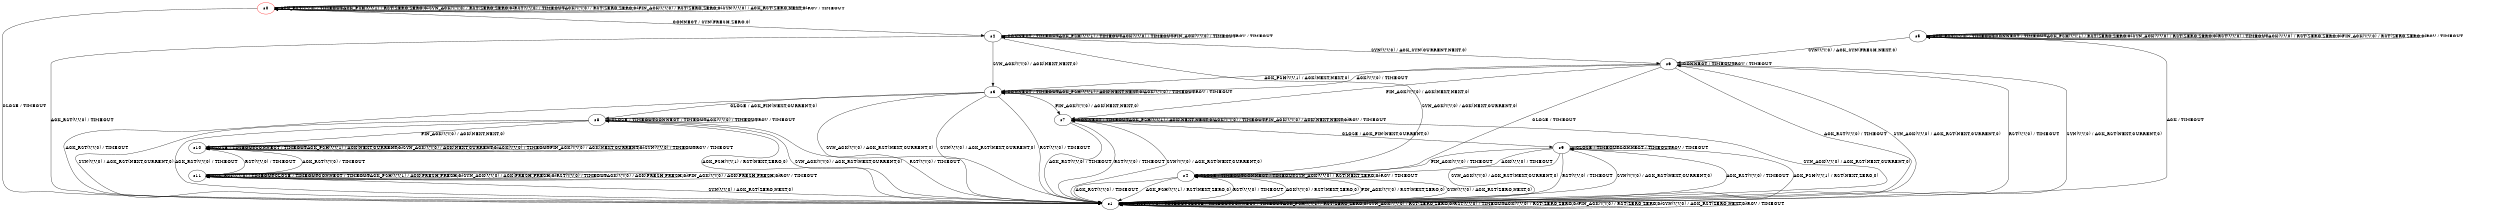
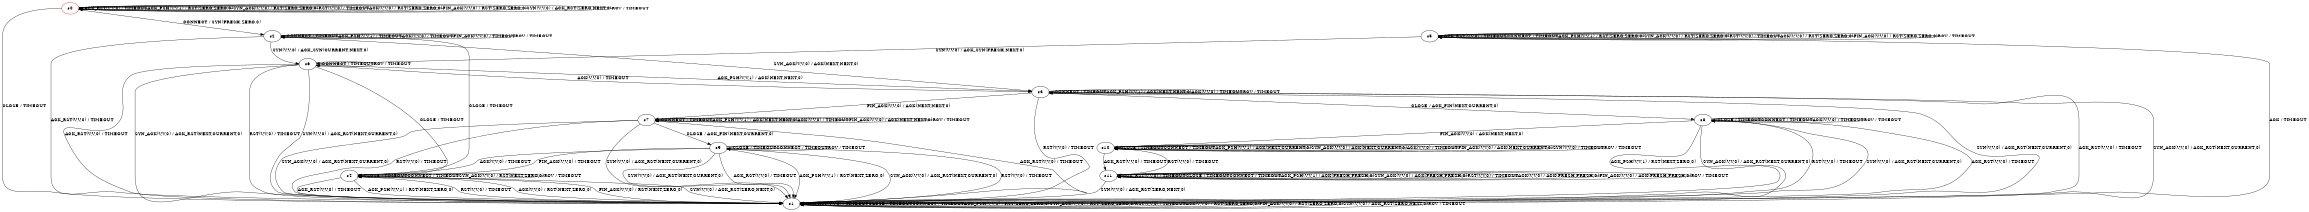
edge "s6" -> "s7": removed, label "FIN_ACK(V,V,0) / ACK(NEXT,NEXT,0)"
edge "s2" -> "s4": label "SYN_ACK(V,V,0) / ACK(NEXT,CURRENT,0)" -> "CLOSE / TIMEOUT"
